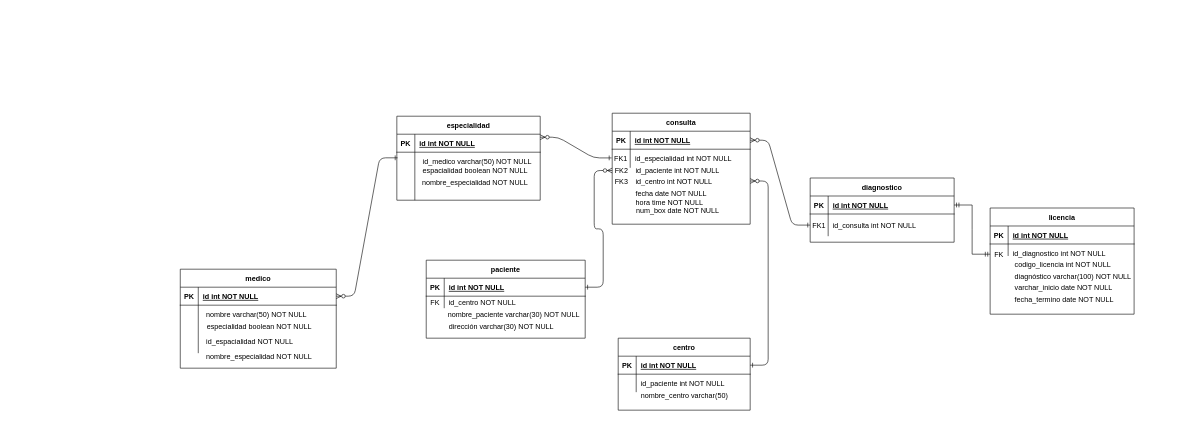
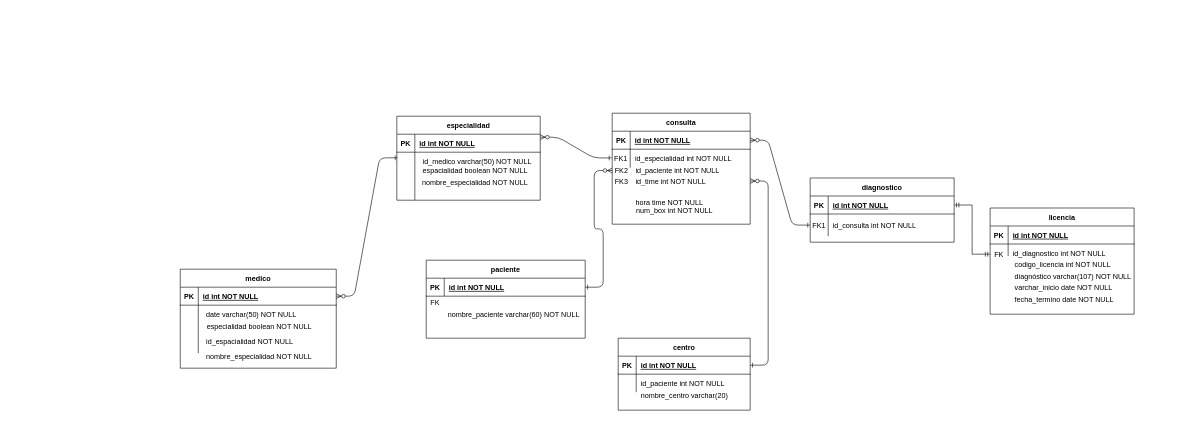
node "id_centro int NOT NULL": label "id_centro int NOT NULL" -> "id_time int NOT NULL"
node "fecha date NOT NULL": removed
node "num_box date NOT NULL": label "num_box date NOT NULL" -> "num_box int NOT NULL"
node "diagnóstico varchar(100) NOT NULL": label "diagnóstico varchar(100) NOT NULL" -> "diagnóstico varchar(107) NOT NULL"
node "id_centro NOT NULL": removed
node "nombre varchar(50) NOT NULL": label "nombre varchar(50) NOT NULL" -> "date varchar(50) NOT NULL"
node "nombre_paciente varchar(30) NOT NULL": label "nombre_paciente varchar(30) NOT NULL" -> "nombre_paciente varchar(60) NOT NULL"
node "dirección varchar(30) NOT NULL": removed
node "nombre_centro varchar(50)": label "nombre_centro varchar(50)" -> "nombre_centro varchar(20)"
